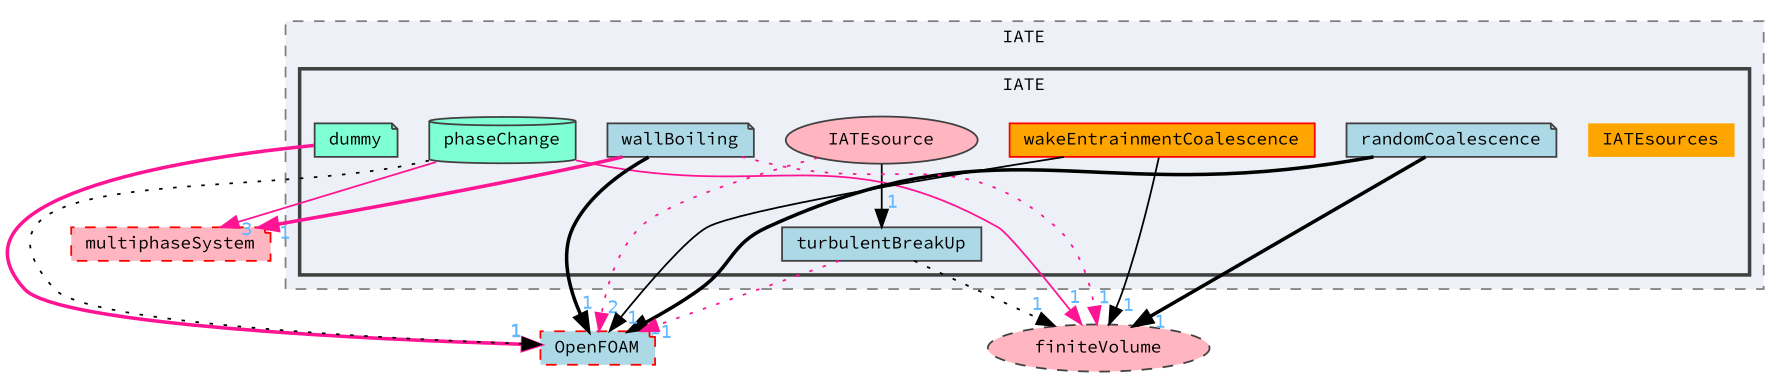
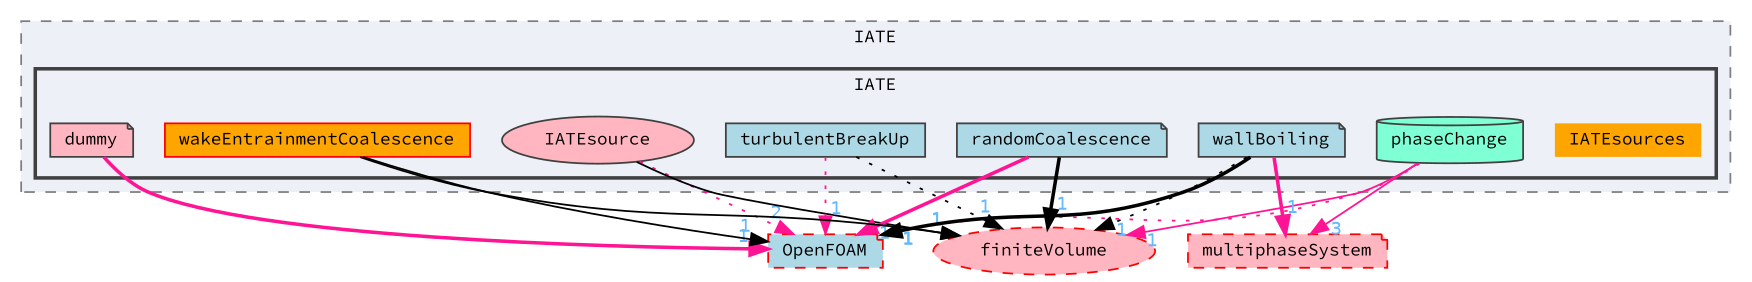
node "dummy": fillcolor aquamarine -> lightpink
edge "randomCoalescence" -> "OpenFOAM": color black -> deeppink
edge "wallBoiling" -> "finiteVolume": color deeppink -> black
edge "IATEsource" -> "turbulentBreakUp": now "IATEsource" -> "finiteVolume"
edge "phaseChange" -> "OpenFOAM": color black -> deeppink
node "finiteVolume": color grey25 -> red
